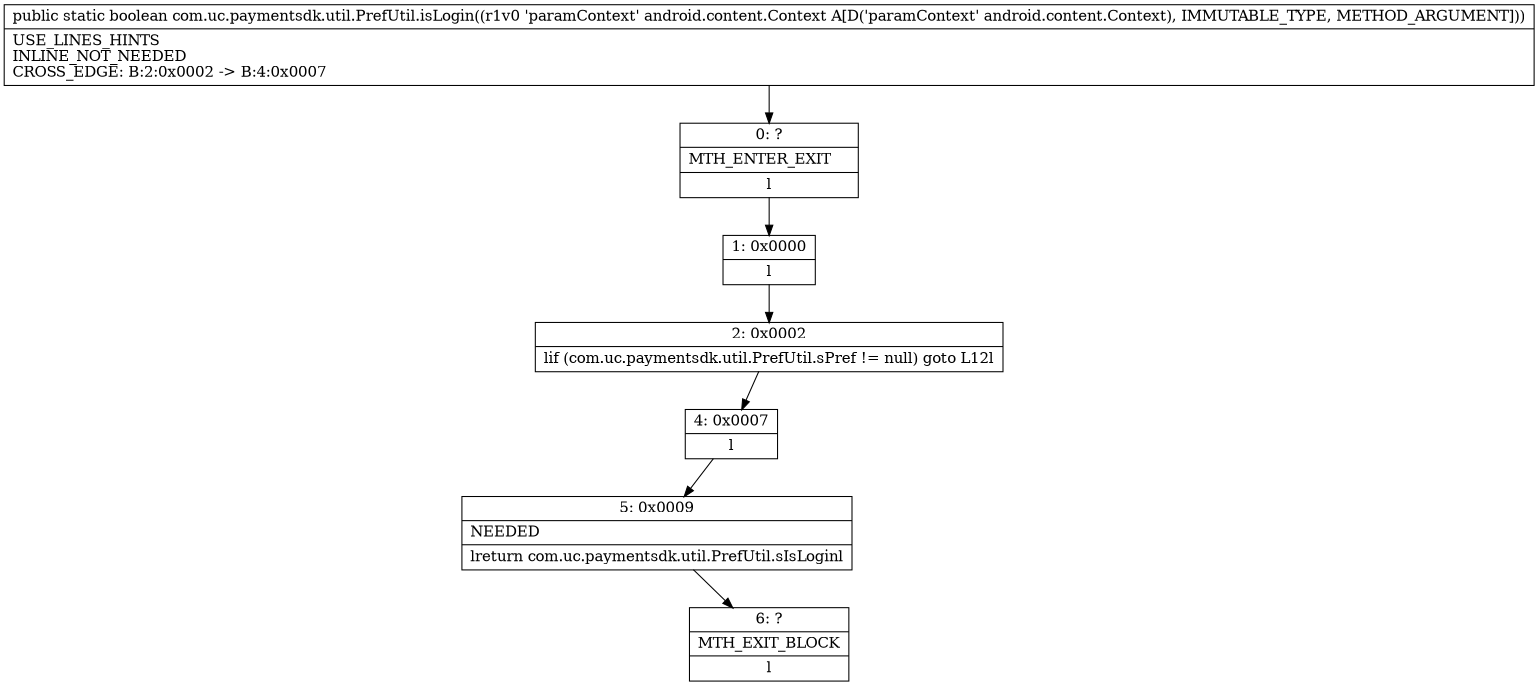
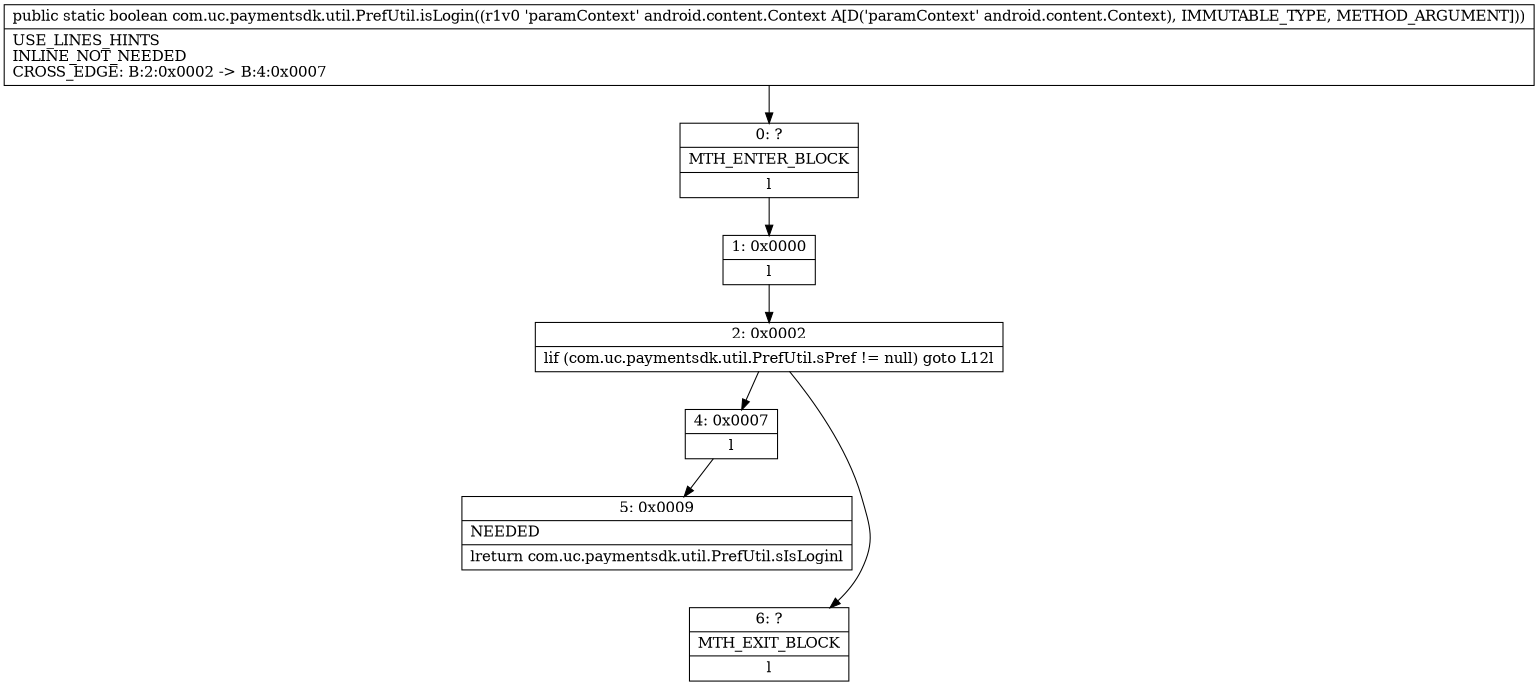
node "0: ?": text "MTH_ENTER_EXIT" -> "MTH_ENTER_BLOCK"
edge "5: 0x0009" -> "6: ?": now "2: 0x0002" -> "6: ?"
